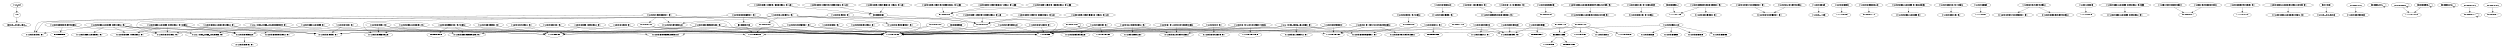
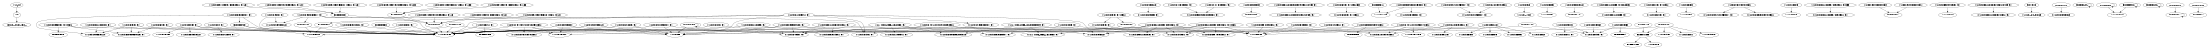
edge "rsym.antlr3SetCTAPI" -> "rsym.antlr3LexerNew": now "sym.antlr3LexerNewStream" -> "rsym.antlr3LexerNew"
